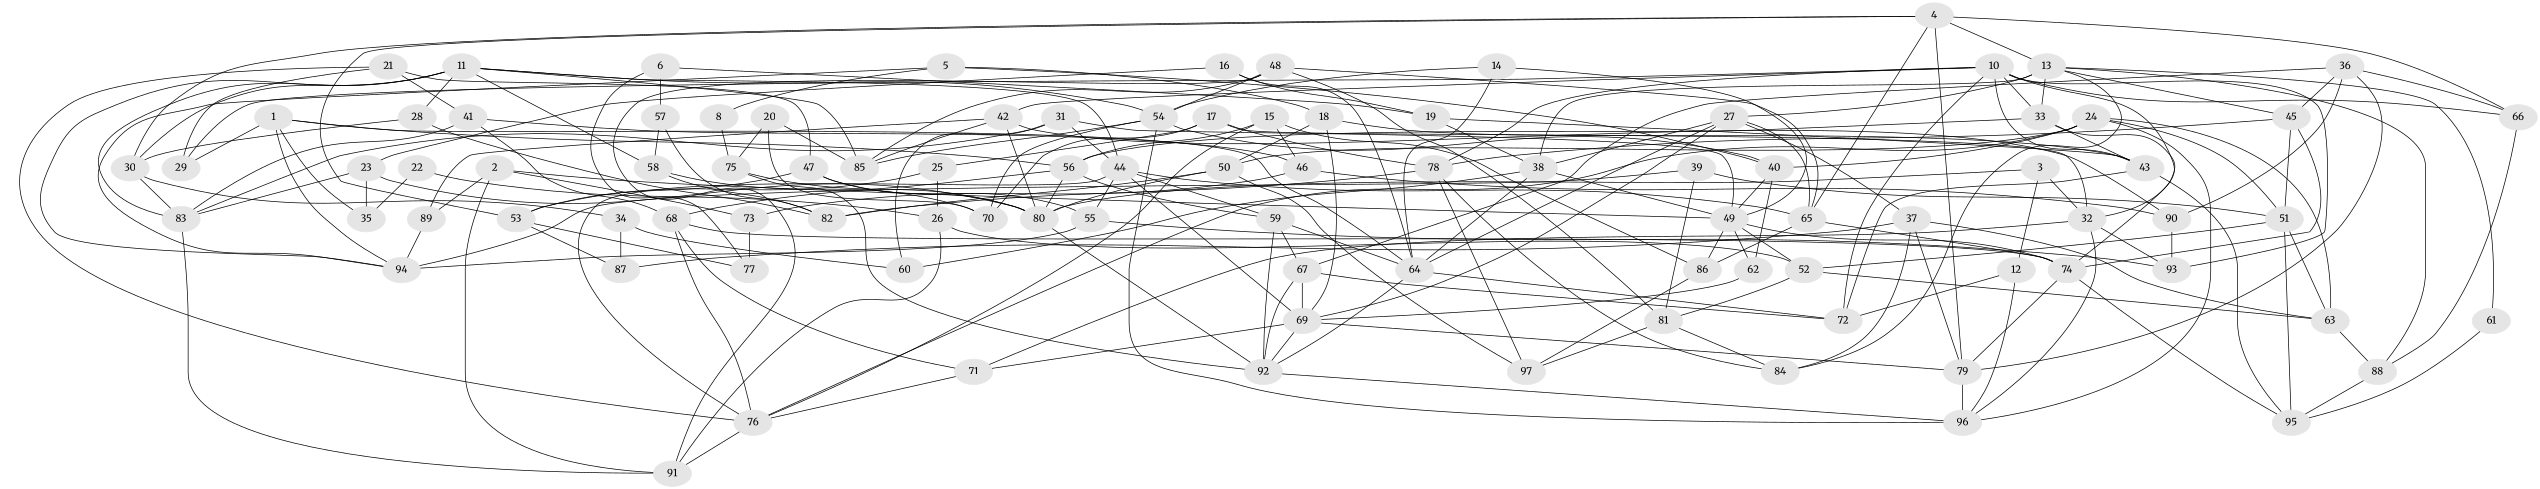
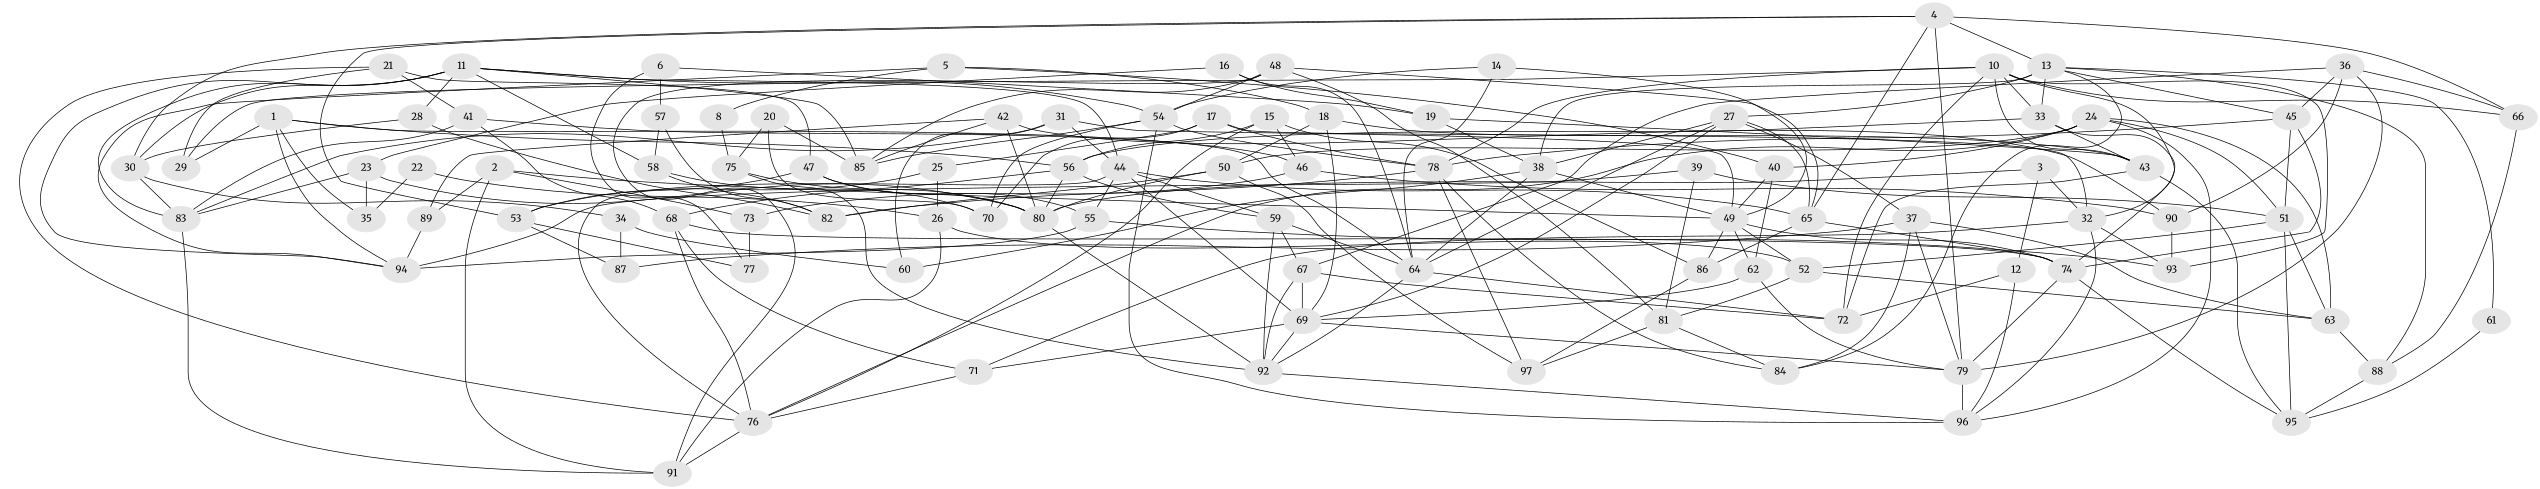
edge "10" -- "42": removed
edge "54" -- "40": now "54" -- "78"
edge "62" -- "79": added
